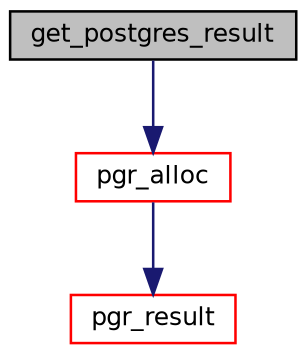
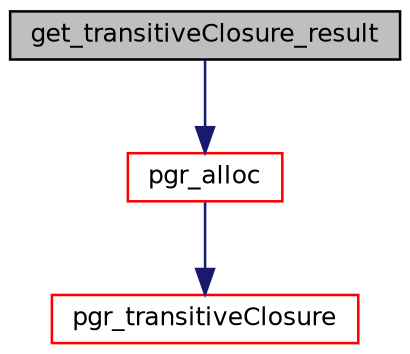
node "get_postgres_result": label "get_postgres_result" -> "get_transitiveClosure_result"
node "pgr_result": label "pgr_result" -> "pgr_transitiveClosure"
